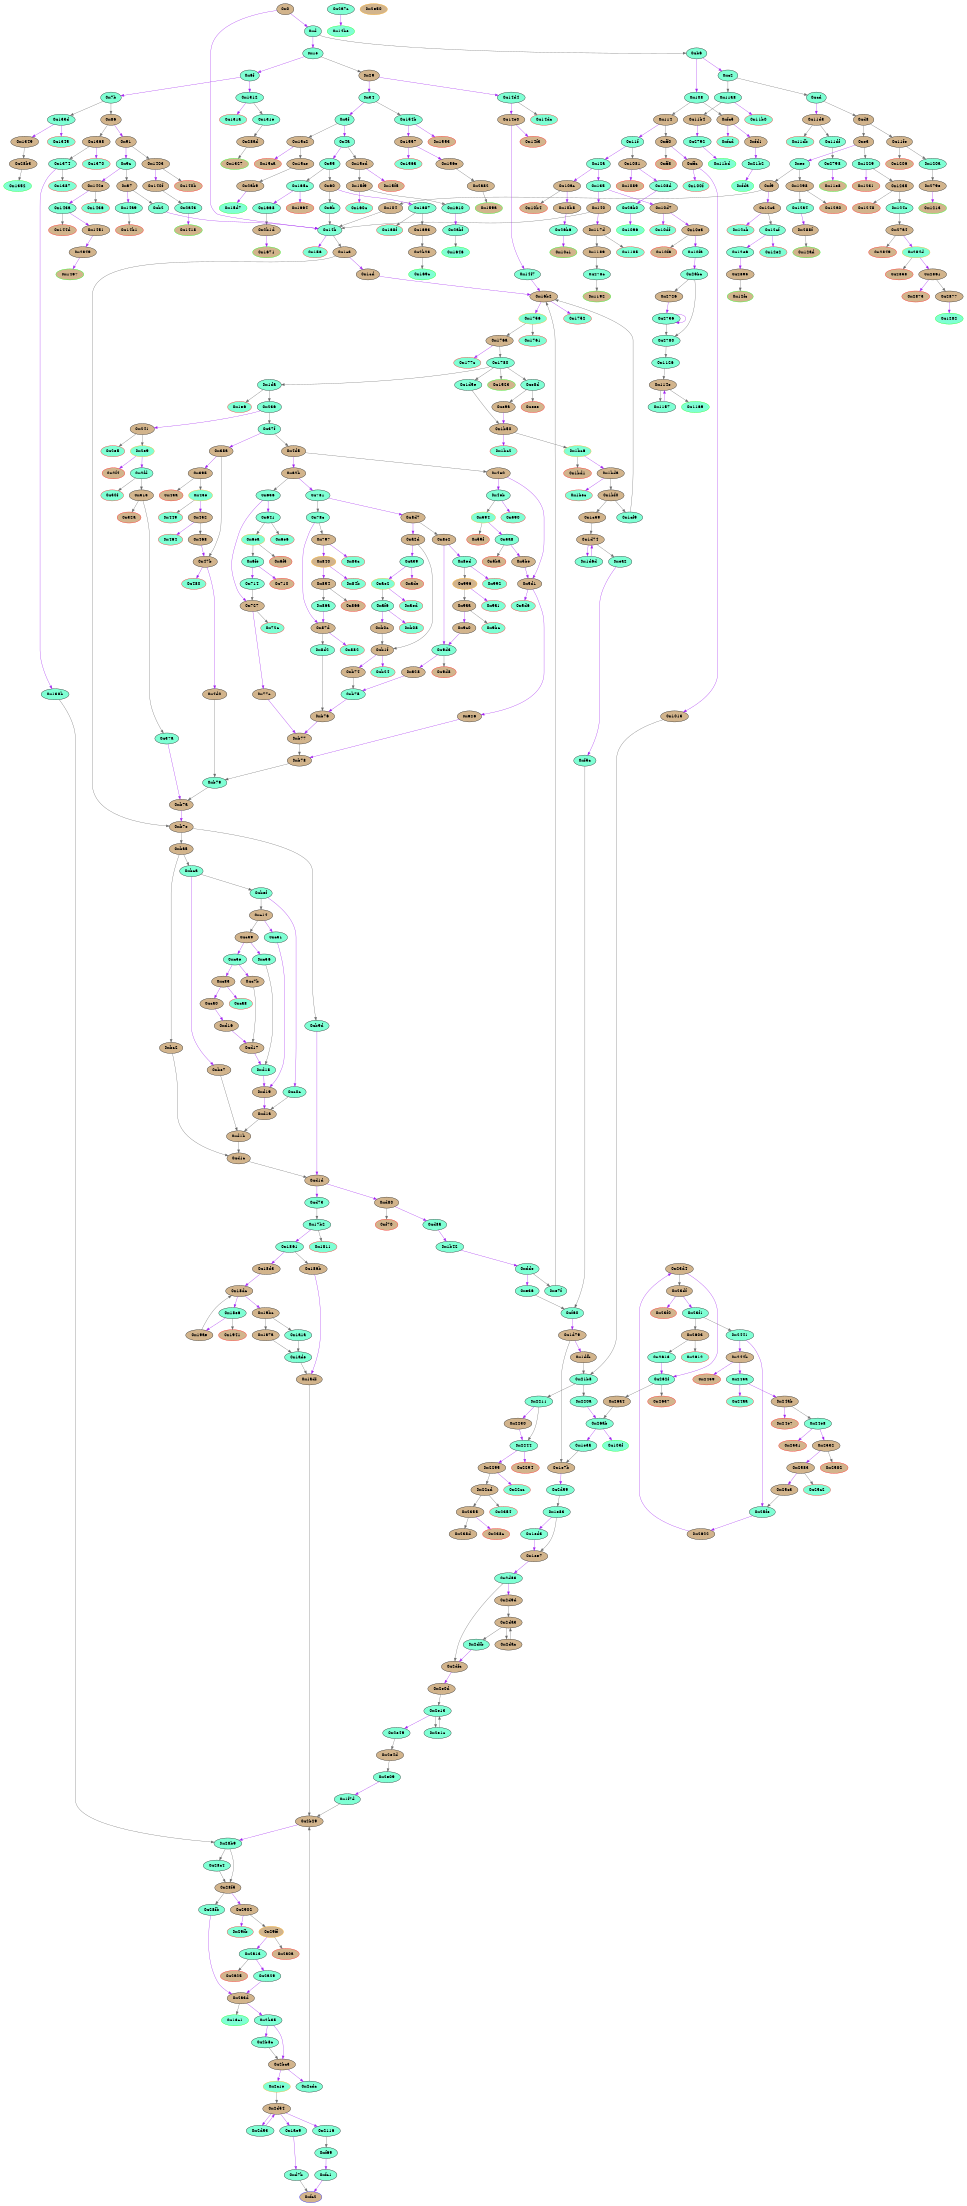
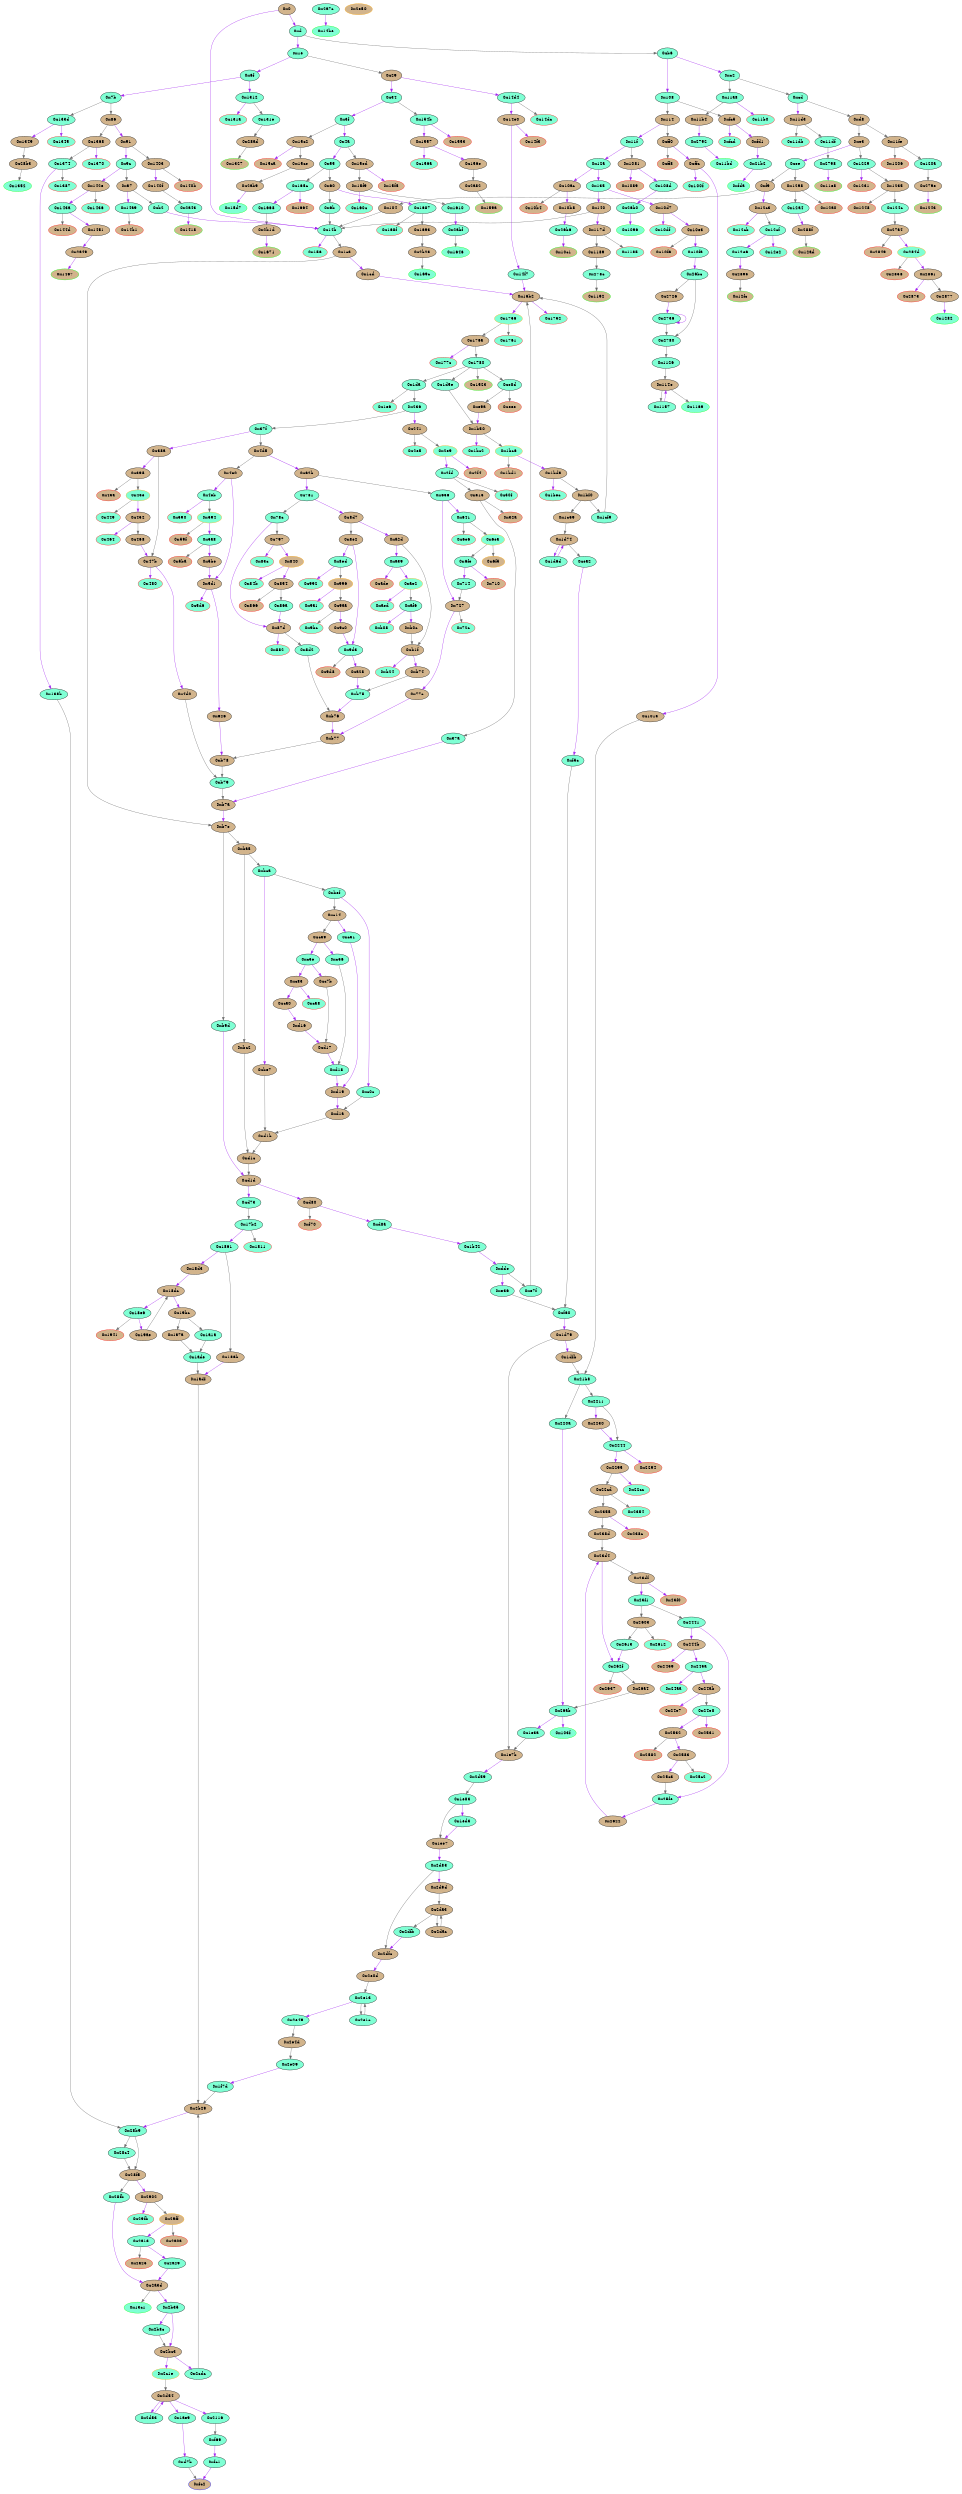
node "0x1213": label "0x1213" -> "0x1243"
node "0x6f5": color red -> orange
edge "0x238d" -> "0x23d4": added
